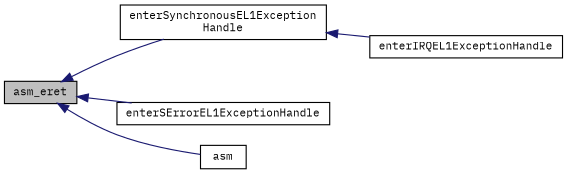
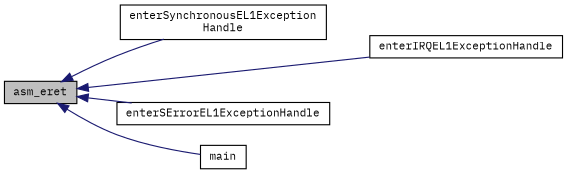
edge "enterIRQEL1ExceptionHandle" -> "enterSynchronousEL1Exception Handle": now "enterIRQEL1ExceptionHandle" -> "asm_eret"
node "asm": label "asm" -> "main"
